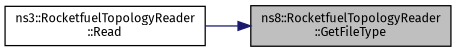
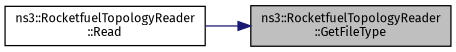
node "ns8::RocketfuelTopologyReader ::GetFileType": label "ns8::RocketfuelTopologyReader ::GetFileType" -> "ns3::RocketfuelTopologyReader ::GetFileType"
